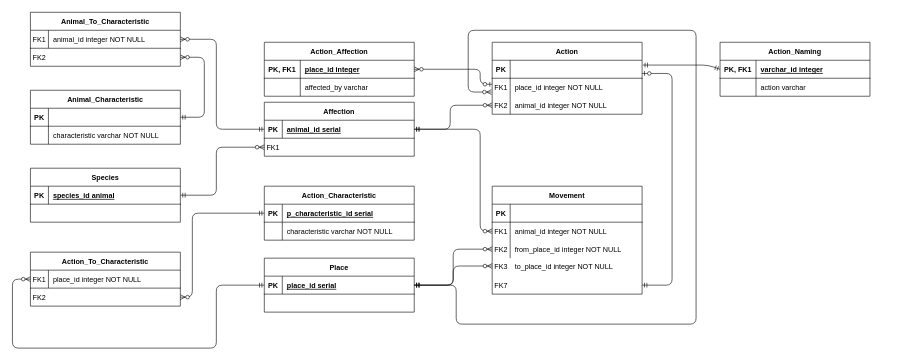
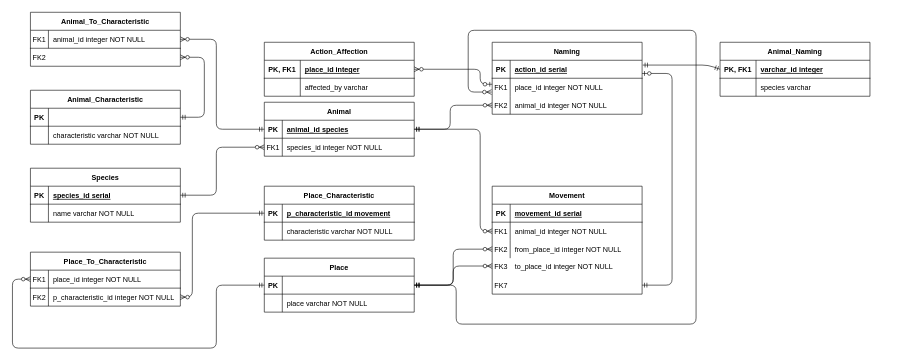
node "Action": label "Action" -> "Naming"
node "Action_Naming": label "Action_Naming" -> "Animal_Naming"
node "action_id serial": added
node "action varchar": label "action varchar" -> "species varchar"
node "Affection": label "Affection" -> "Animal"
node "animal_id serial": label "animal_id serial" -> "animal_id species"
node "species_id integer NOT NULL": added
node "species_id animal": label "species_id animal" -> "species_id serial"
node "Action_Characteristic": label "Action_Characteristic" -> "Place_Characteristic"
node "name varchar NOT NULL": added
node "movement_id serial": added
node "p_characteristic_id serial": label "p_characteristic_id serial" -> "p_characteristic_id movement"
node "Action_To_Characteristic": label "Action_To_Characteristic" -> "Place_To_Characteristic"
node "place_id serial": removed
node "p_characteristic_id integer NOT NULL": added
node "place varchar NOT NULL": added
